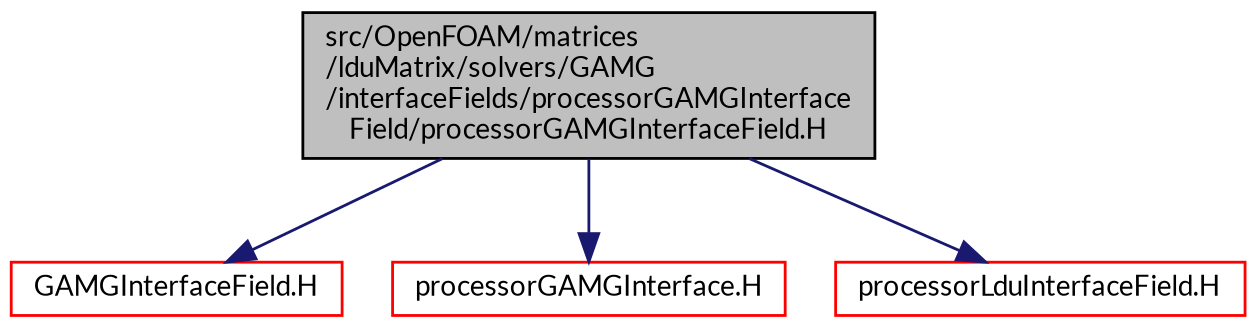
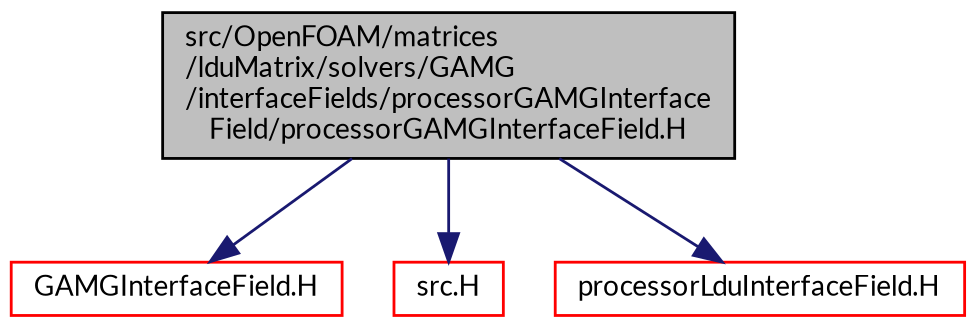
node "processorGAMGInterface.H": label "processorGAMGInterface.H" -> "src.H"
